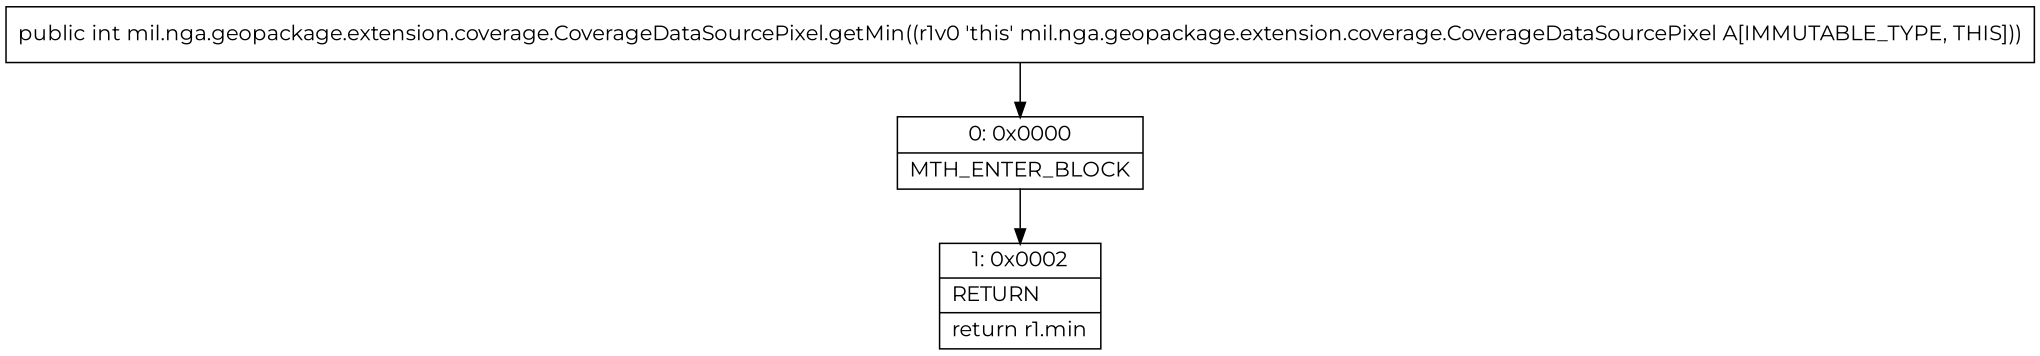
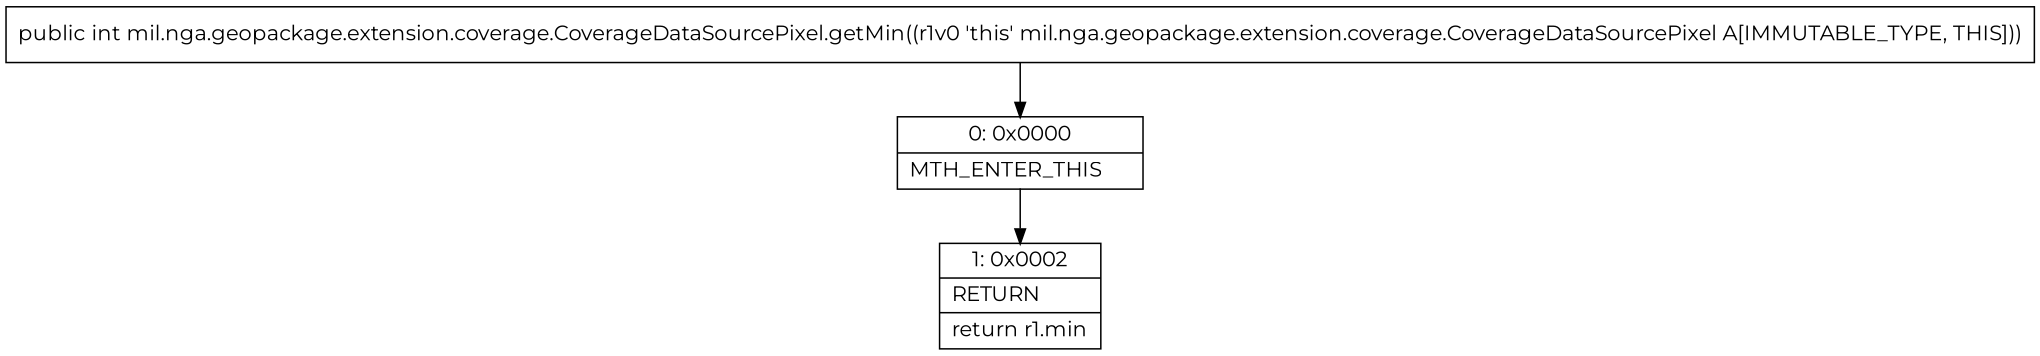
node "0: 0x0000": text "MTH_ENTER_BLOCK" -> "MTH_ENTER_THIS"
